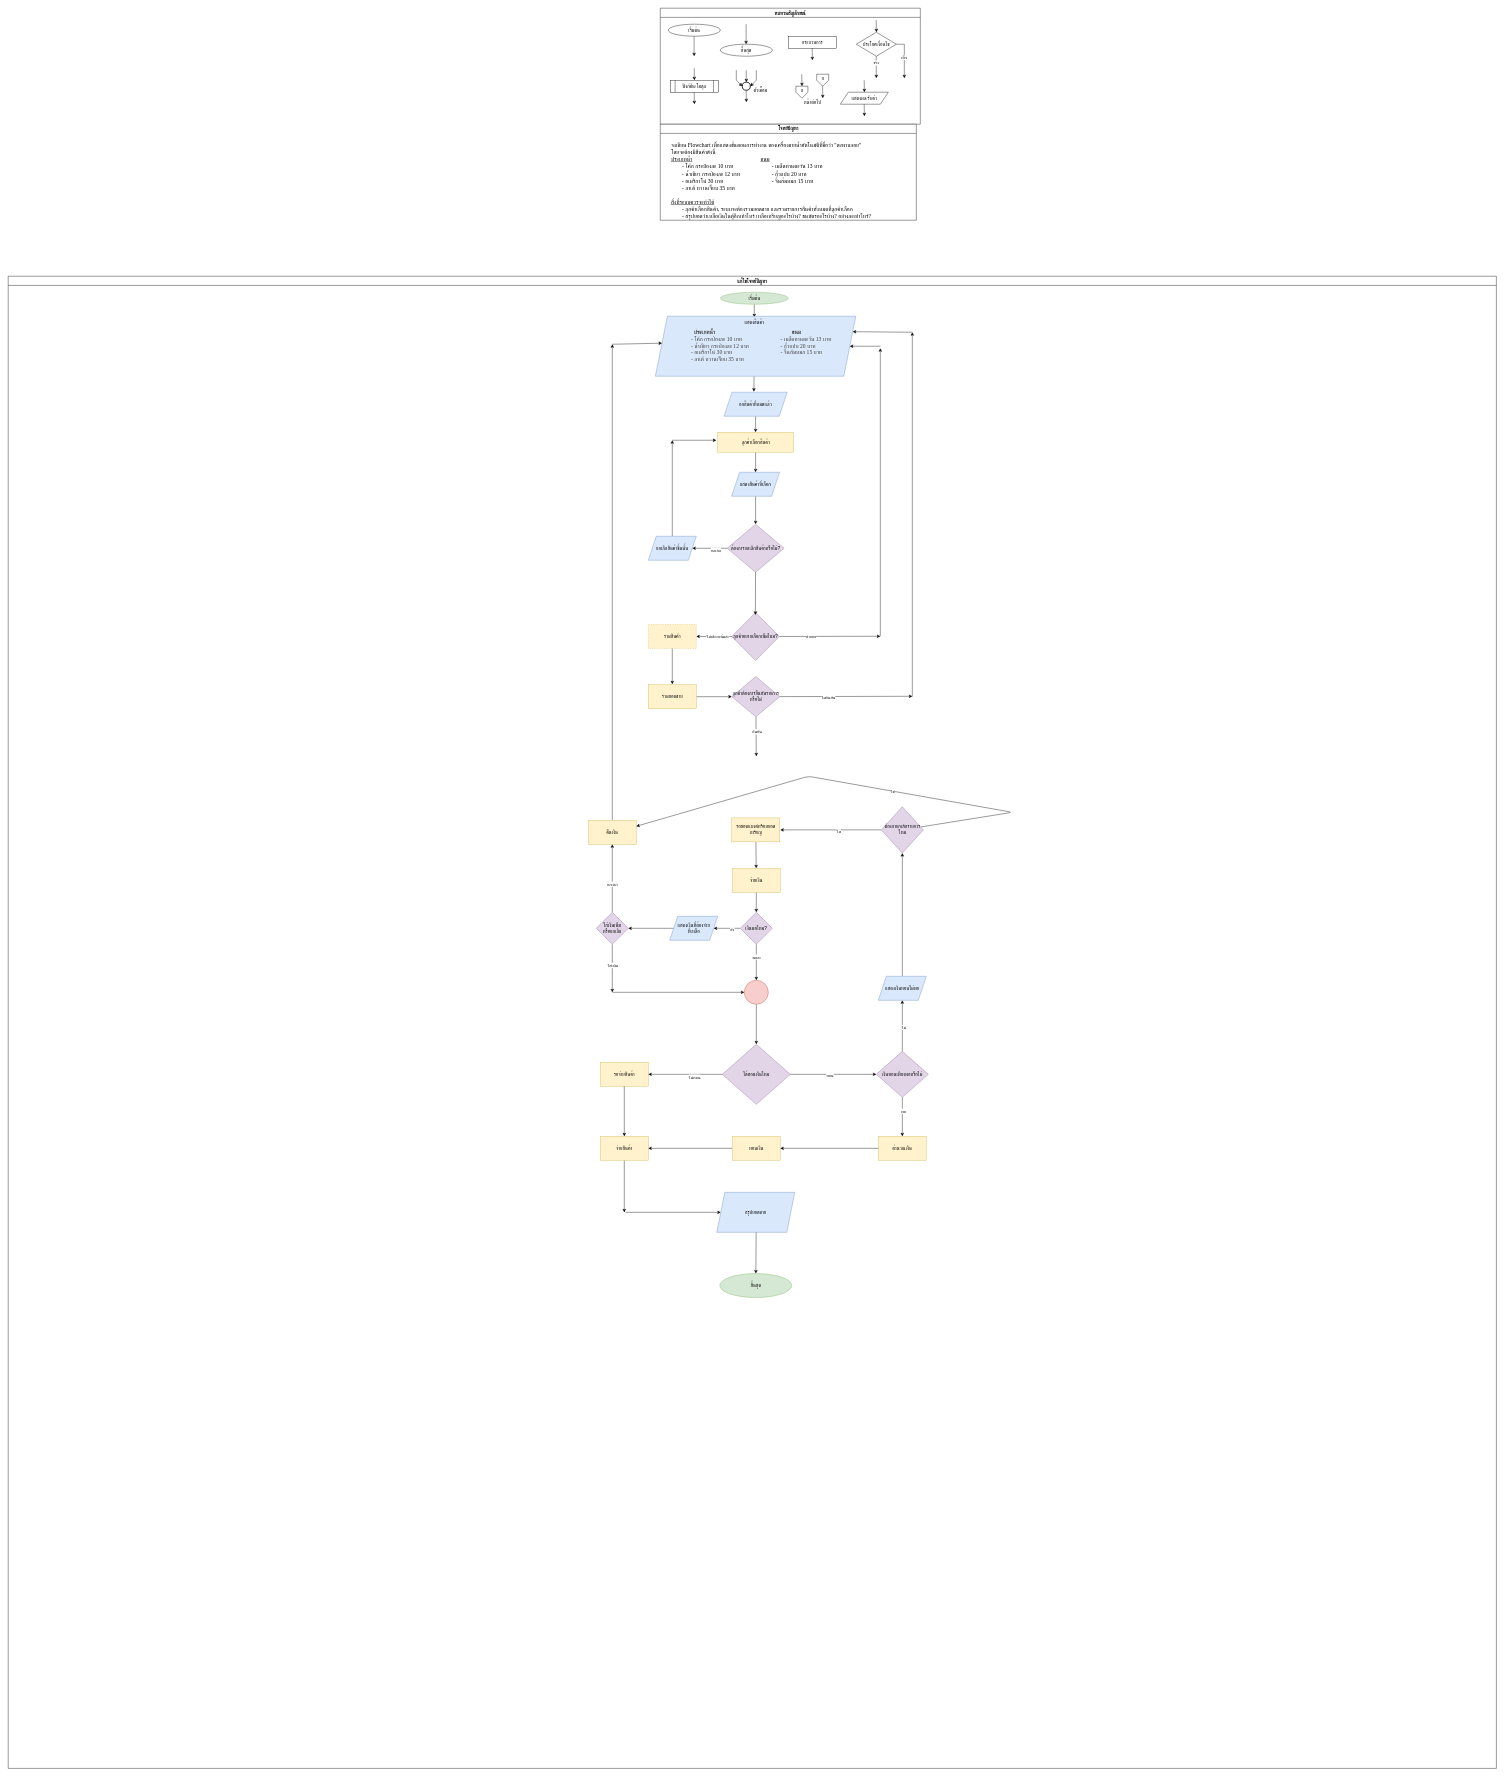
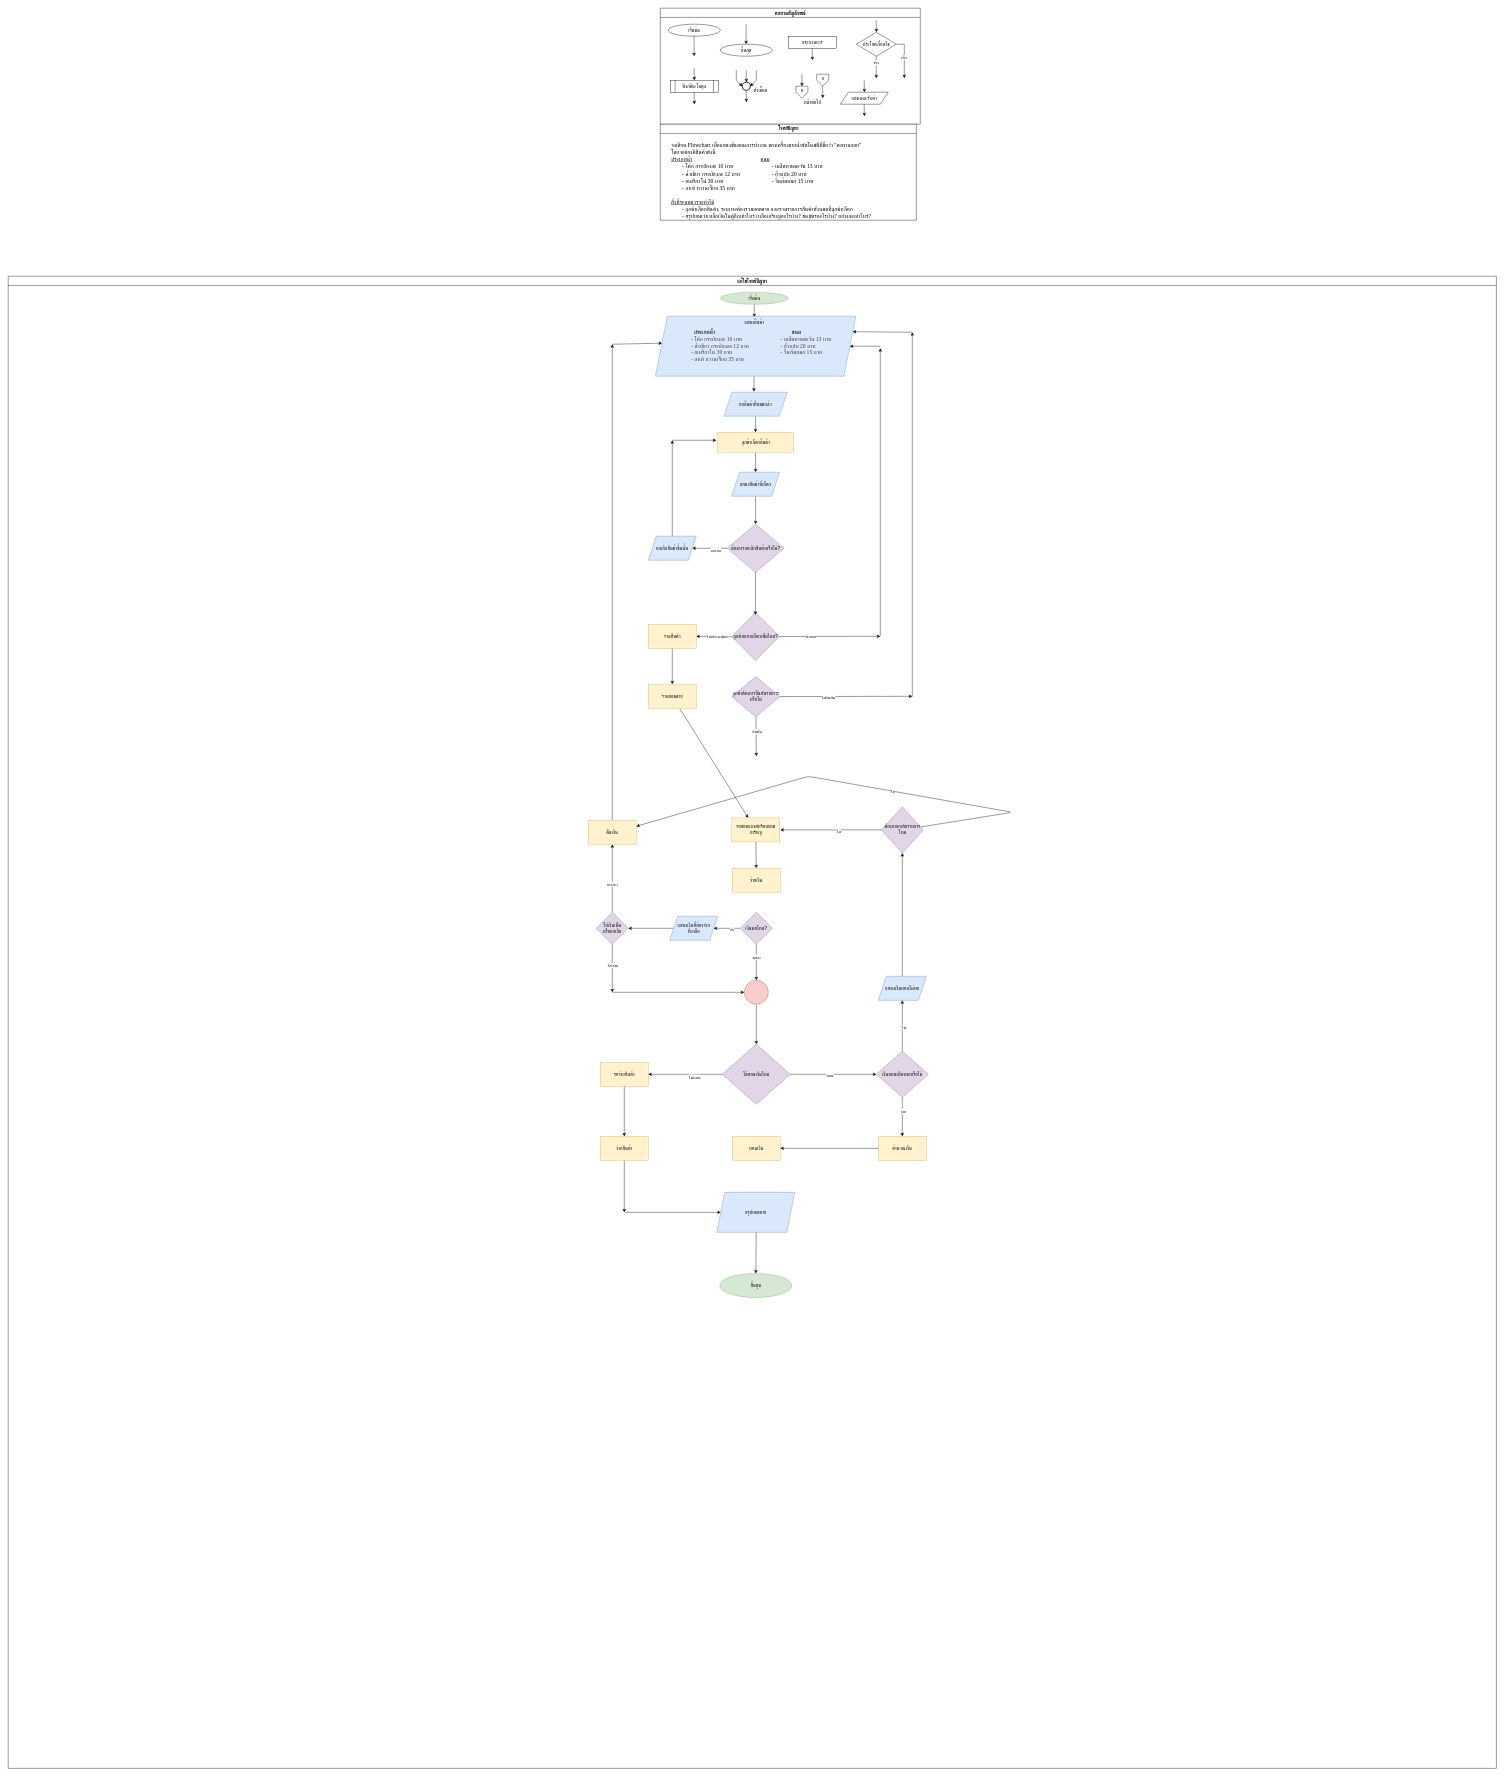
node "รวมสินค้า": style dashed -> solid
edge "รวมยอดขาย" -> "ลูกค้าต้องการยืนยันรายการหรือไม่": now "รวมยอดขาย" -> "รอสอดแบงค์หรือหยอดเหรียญ"
edge "จ่ายเงิน" -> "เงินพอไหม?": removed
edge "ทอนเงิน" -> "จ่ายสินค้า": removed
